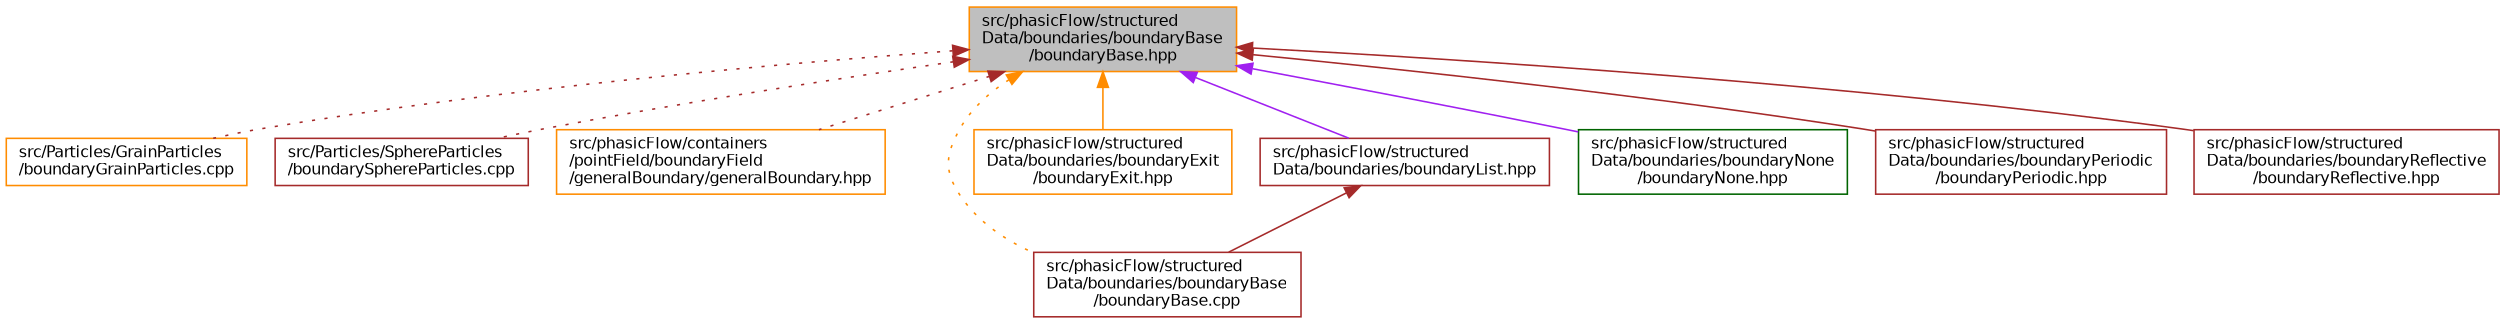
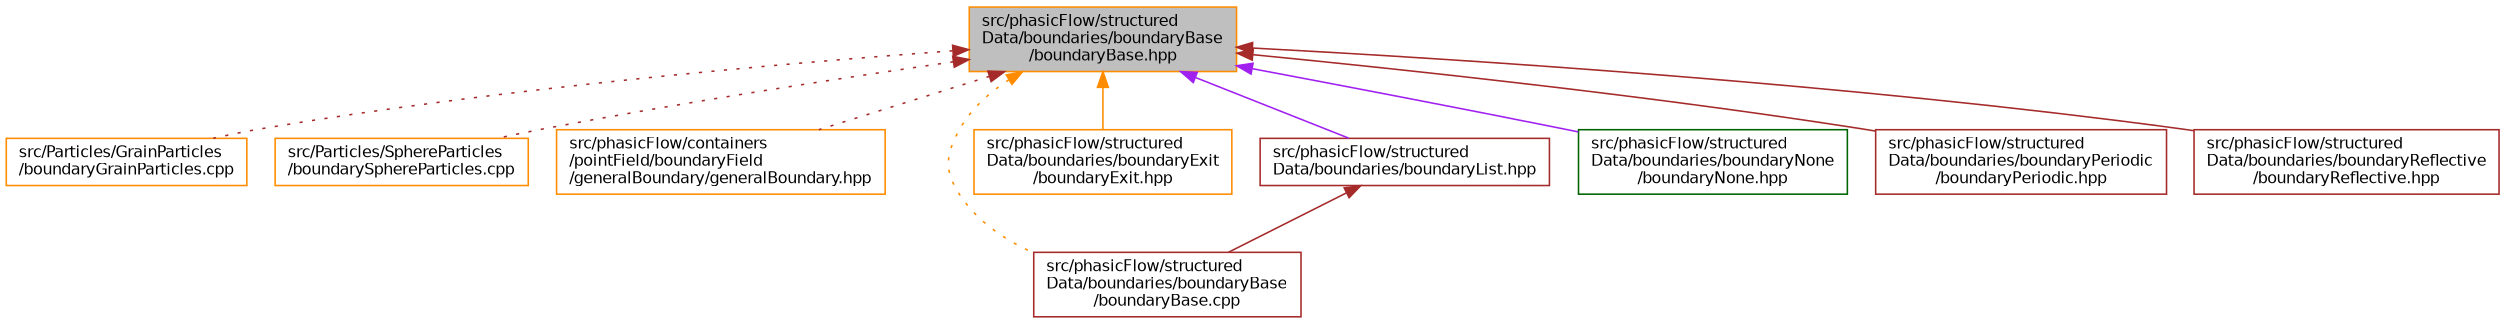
node "src/Particles/SphereParticles /boundarySphereParticles.cpp": color brown -> darkorange
